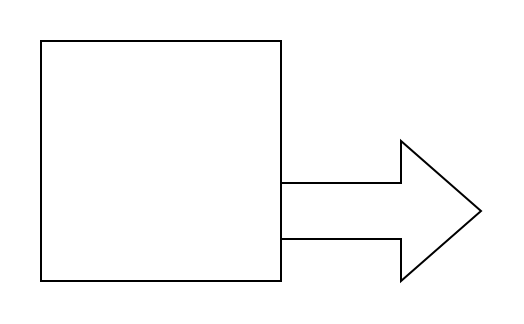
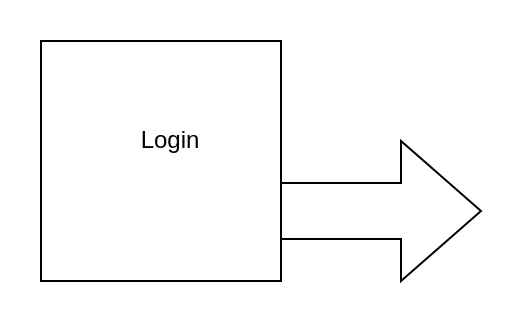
node "Login": added
